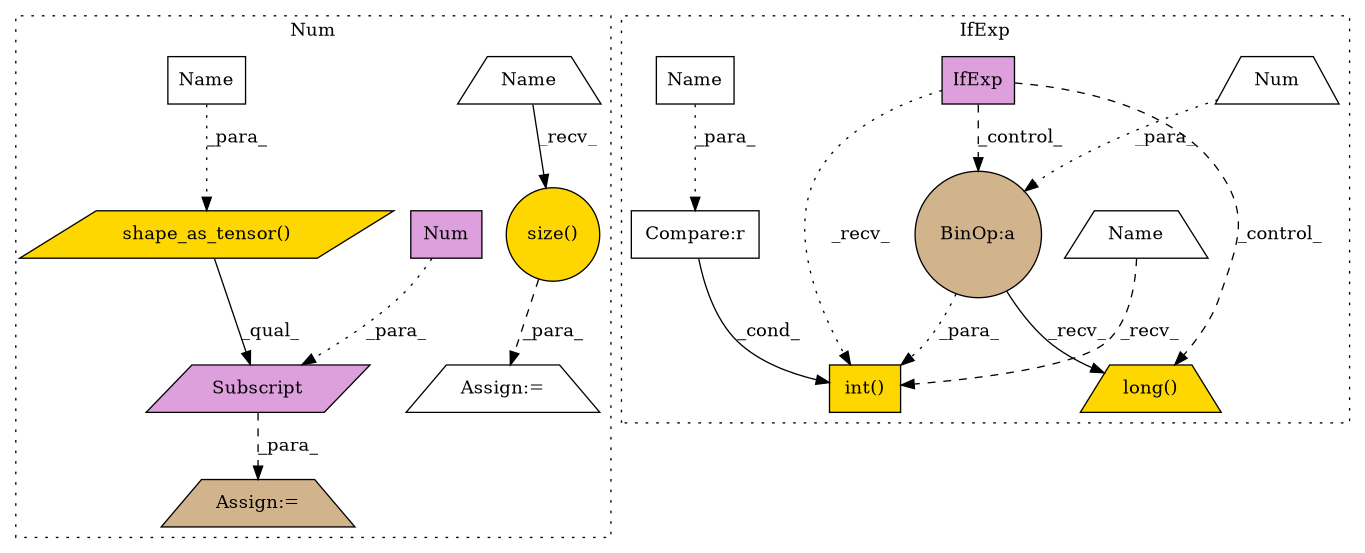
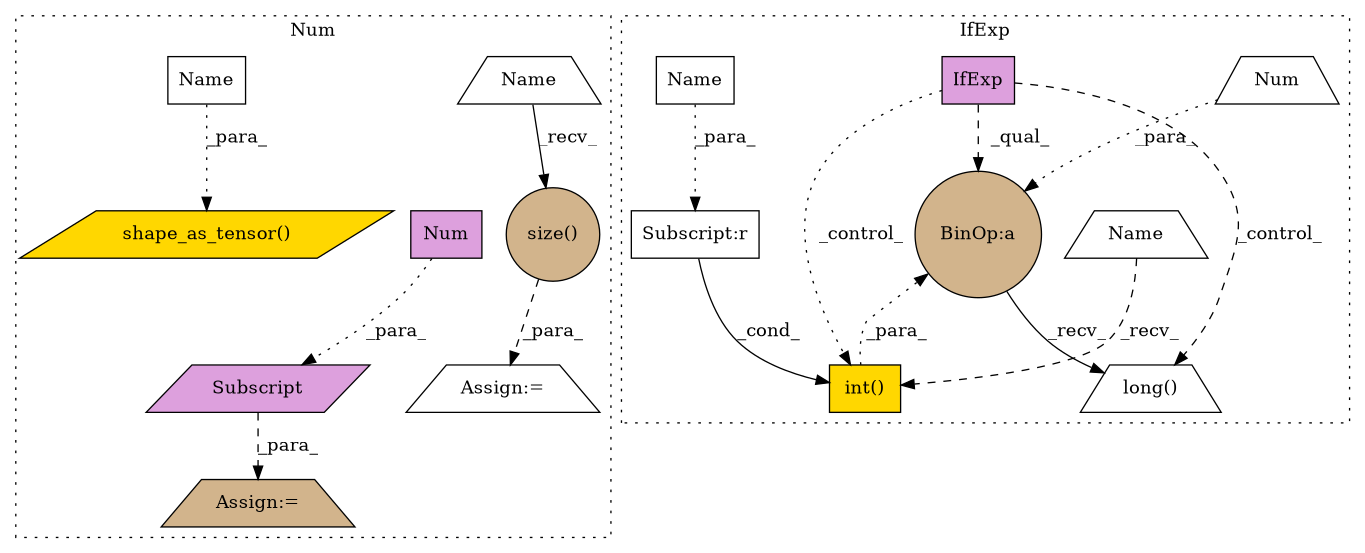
edge "IfExp" -> "BinOp:a": label "_control_" -> "_qual_"
node "size()": fillcolor gold -> tan
node "Compare:r": label "Compare:r" -> "Subscript:r"
edge "IfExp" -> "int()": label "_recv_" -> "_control_"
edge "shape_as_tensor()" -> "Subscript": removed, label "_qual_"
edge "BinOp:a" -> "int()": reversed
node "long()": fillcolor gold -> white
